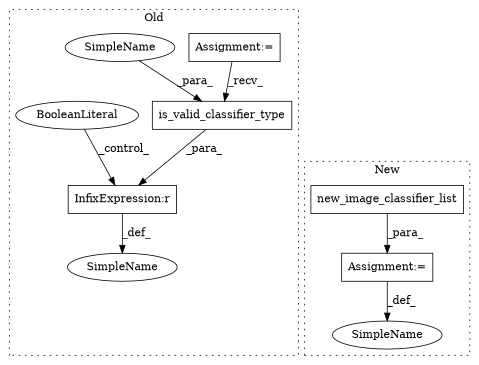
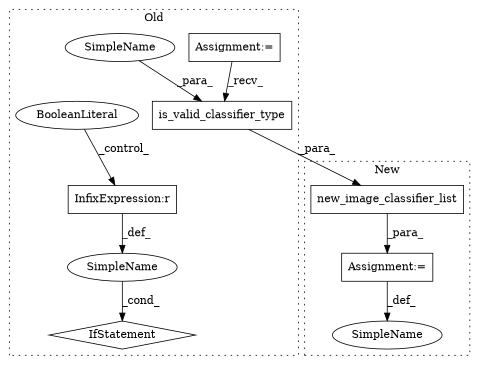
edge "is_valid_classifier_type" -> "InfixExpression:r": now "is_valid_classifier_type" -> "new_image_classifier_list"
node "IfStatement": added
